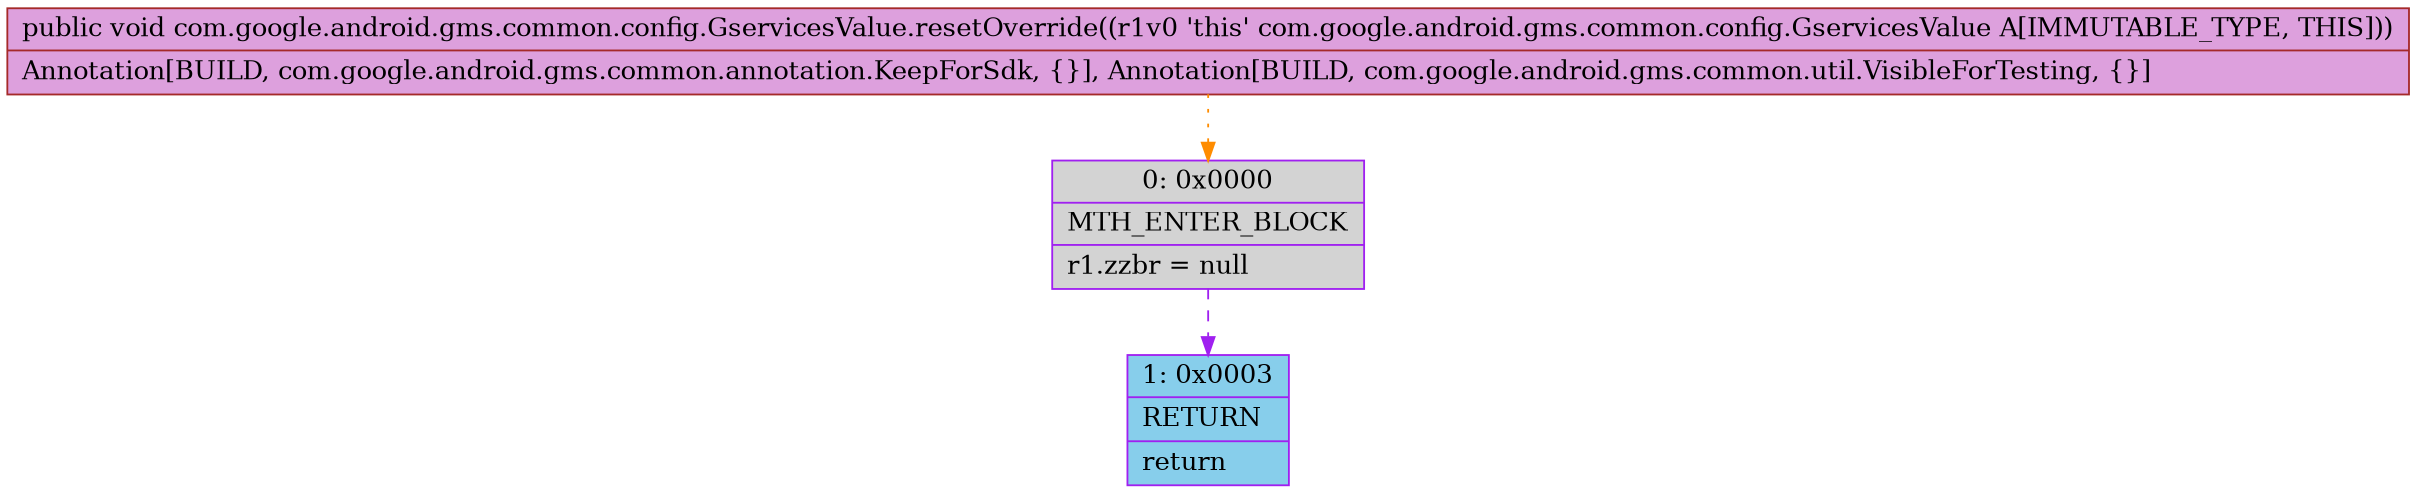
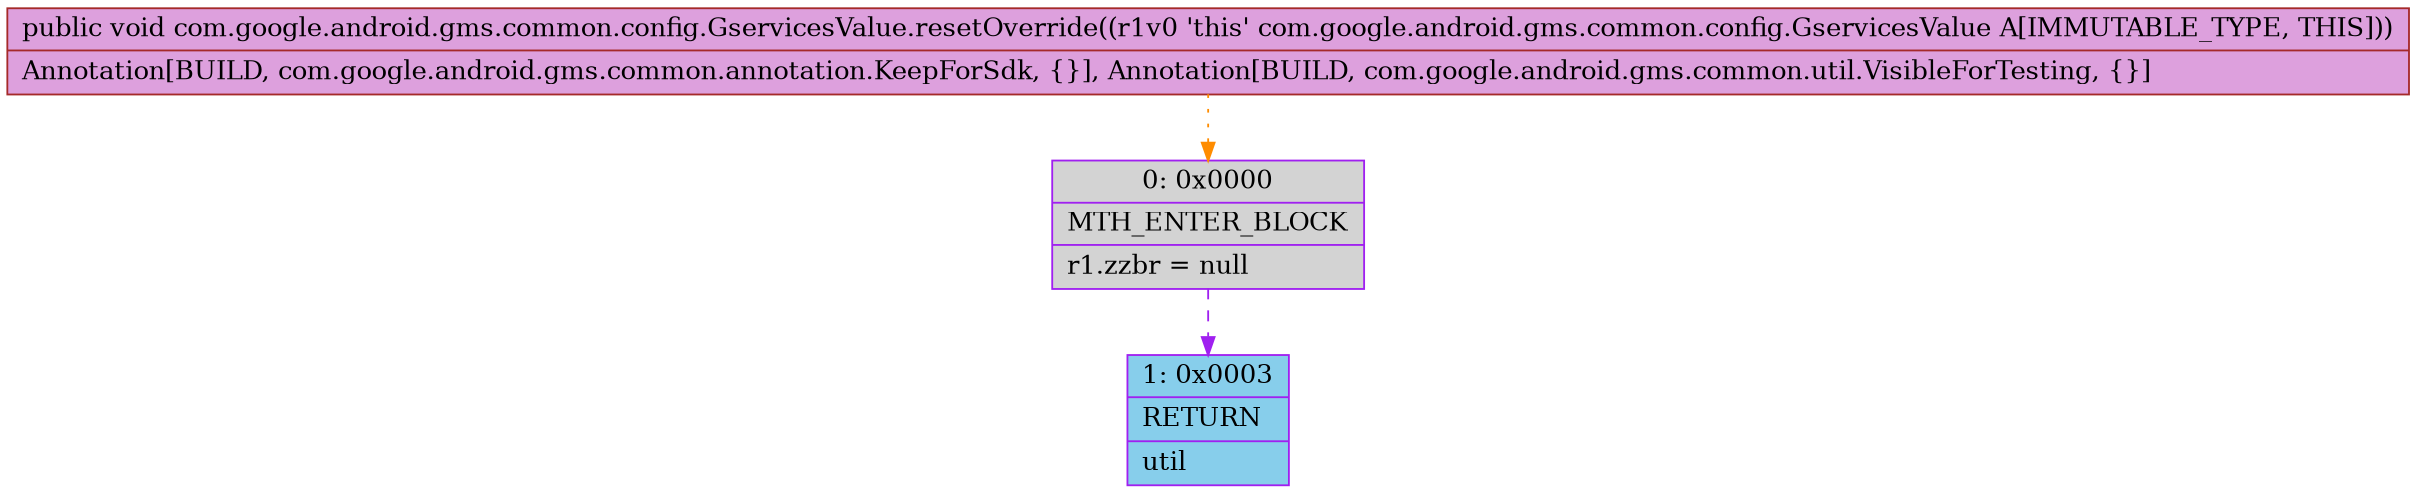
node "1: 0x0003": text "return" -> "util"
